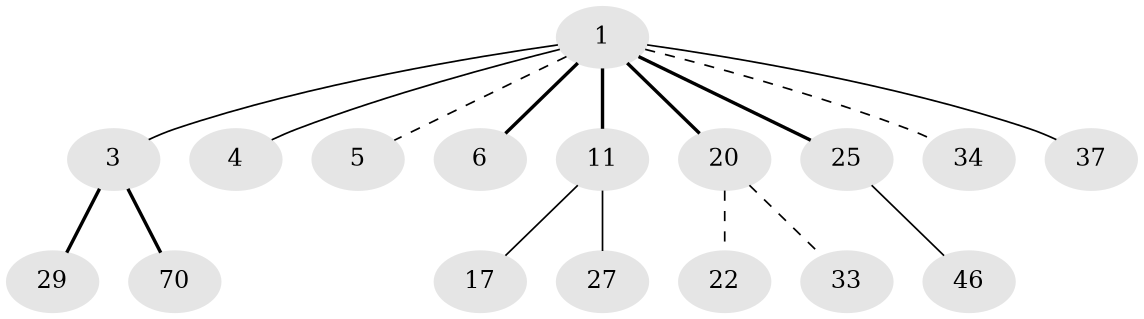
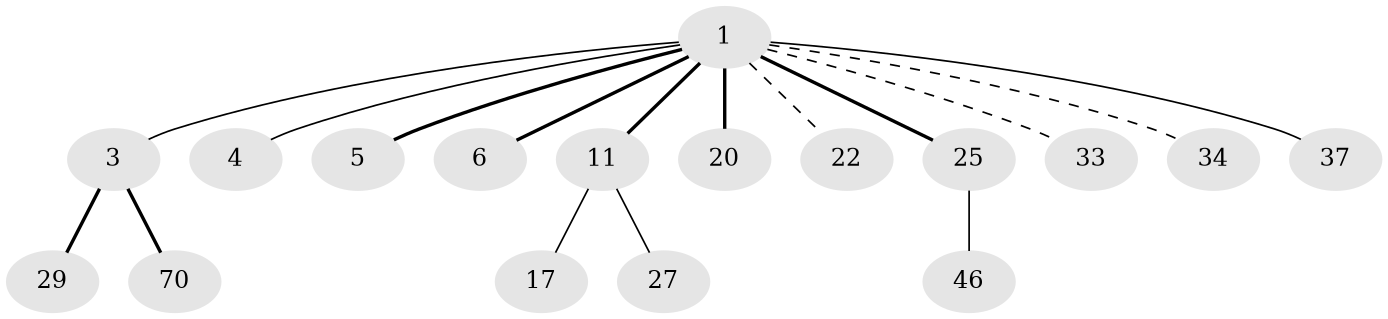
edge "1" -- "5": style dashed -> bold
edge "20" -- "33": now "1" -- "33"
edge "20" -- "22": now "1" -- "22"
